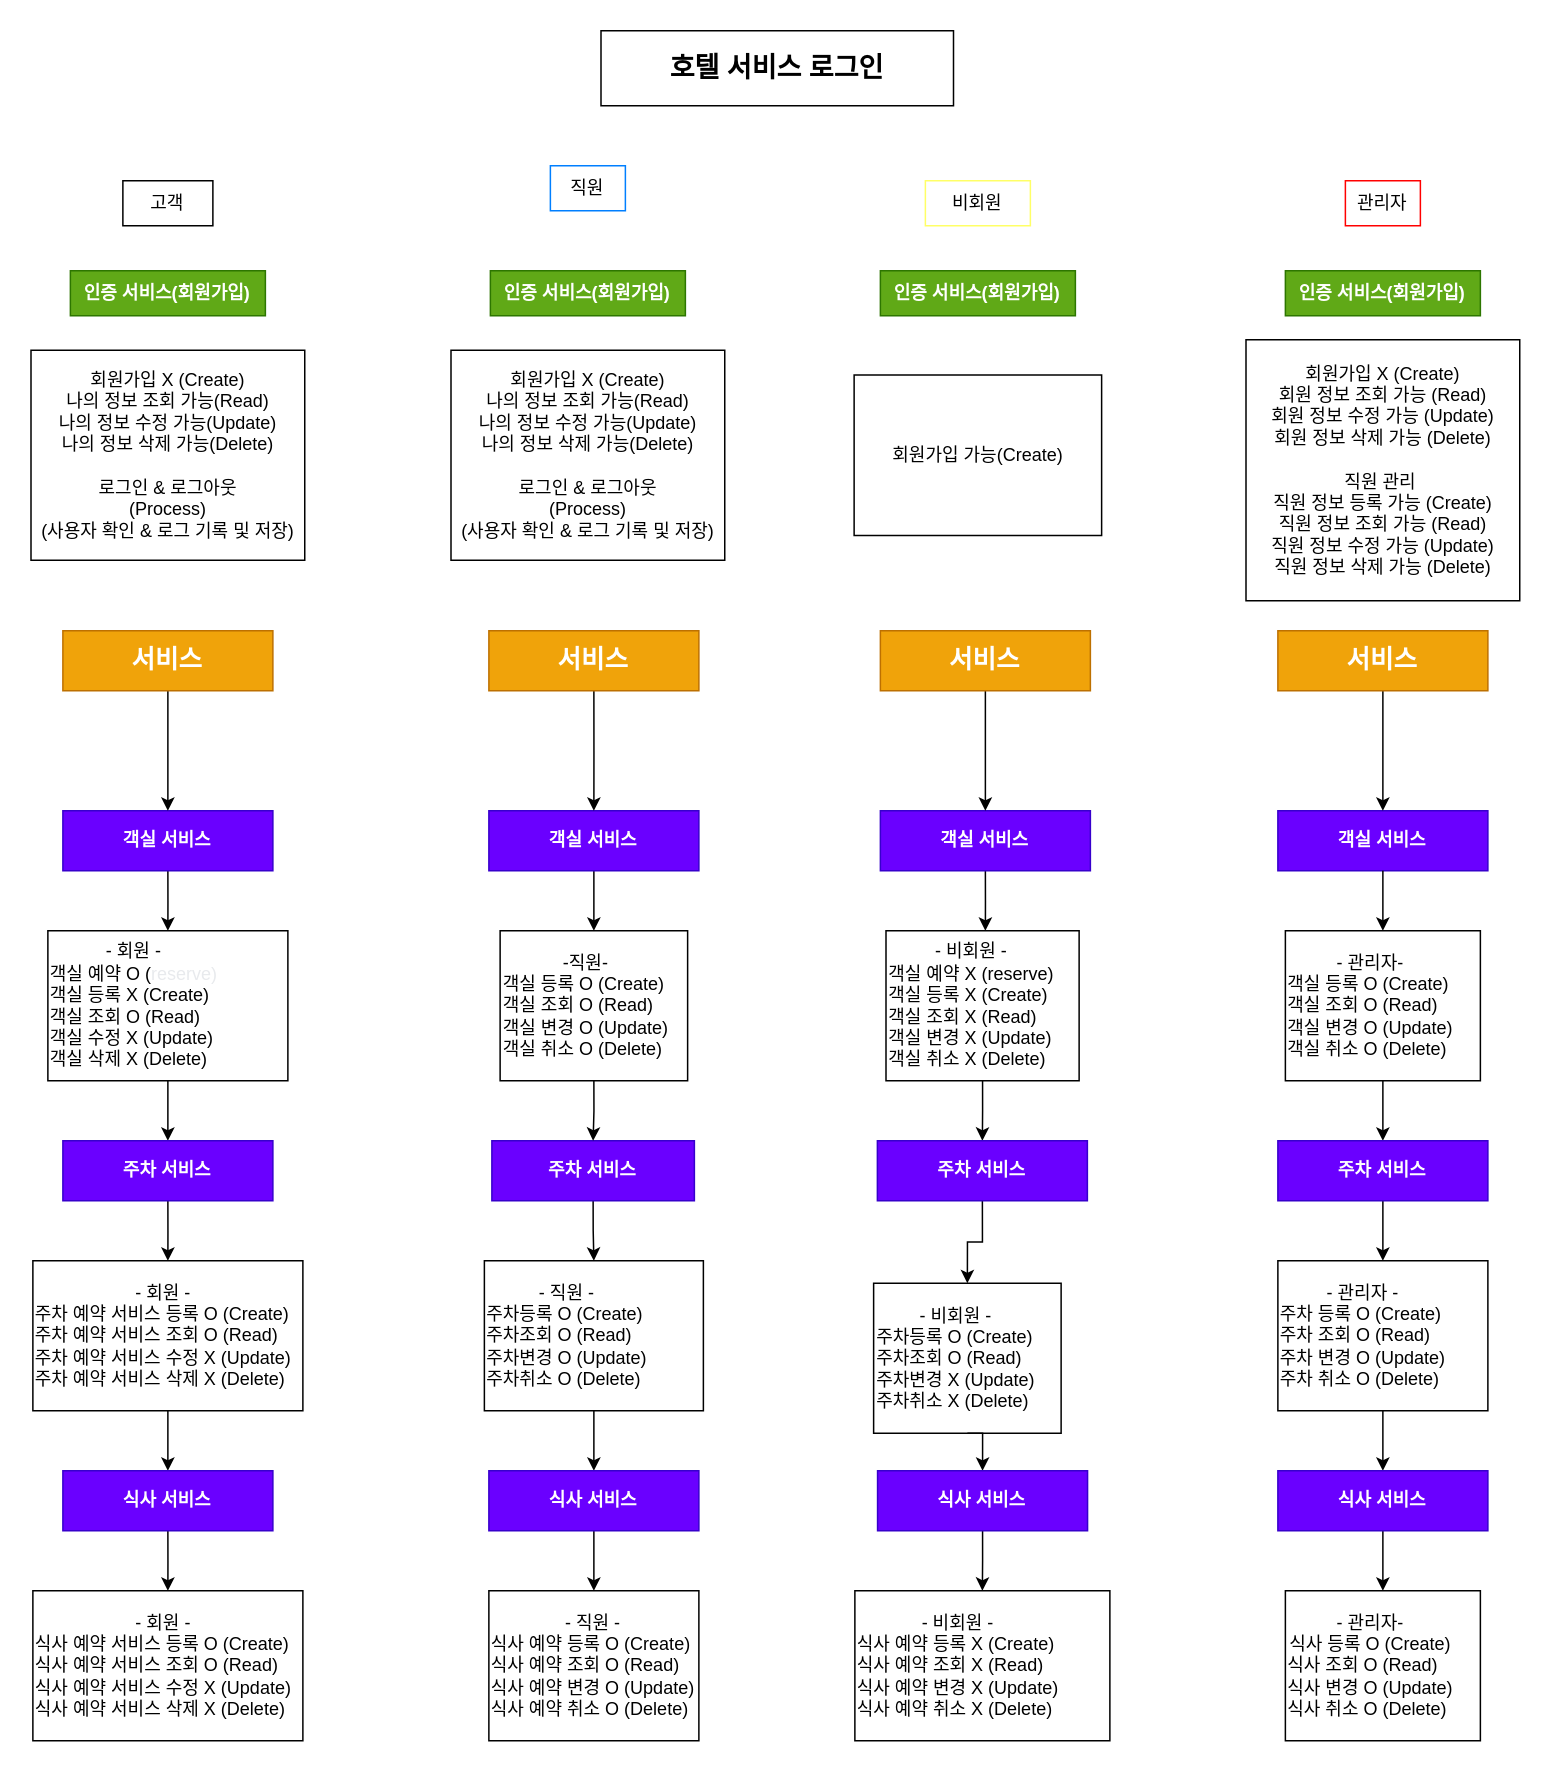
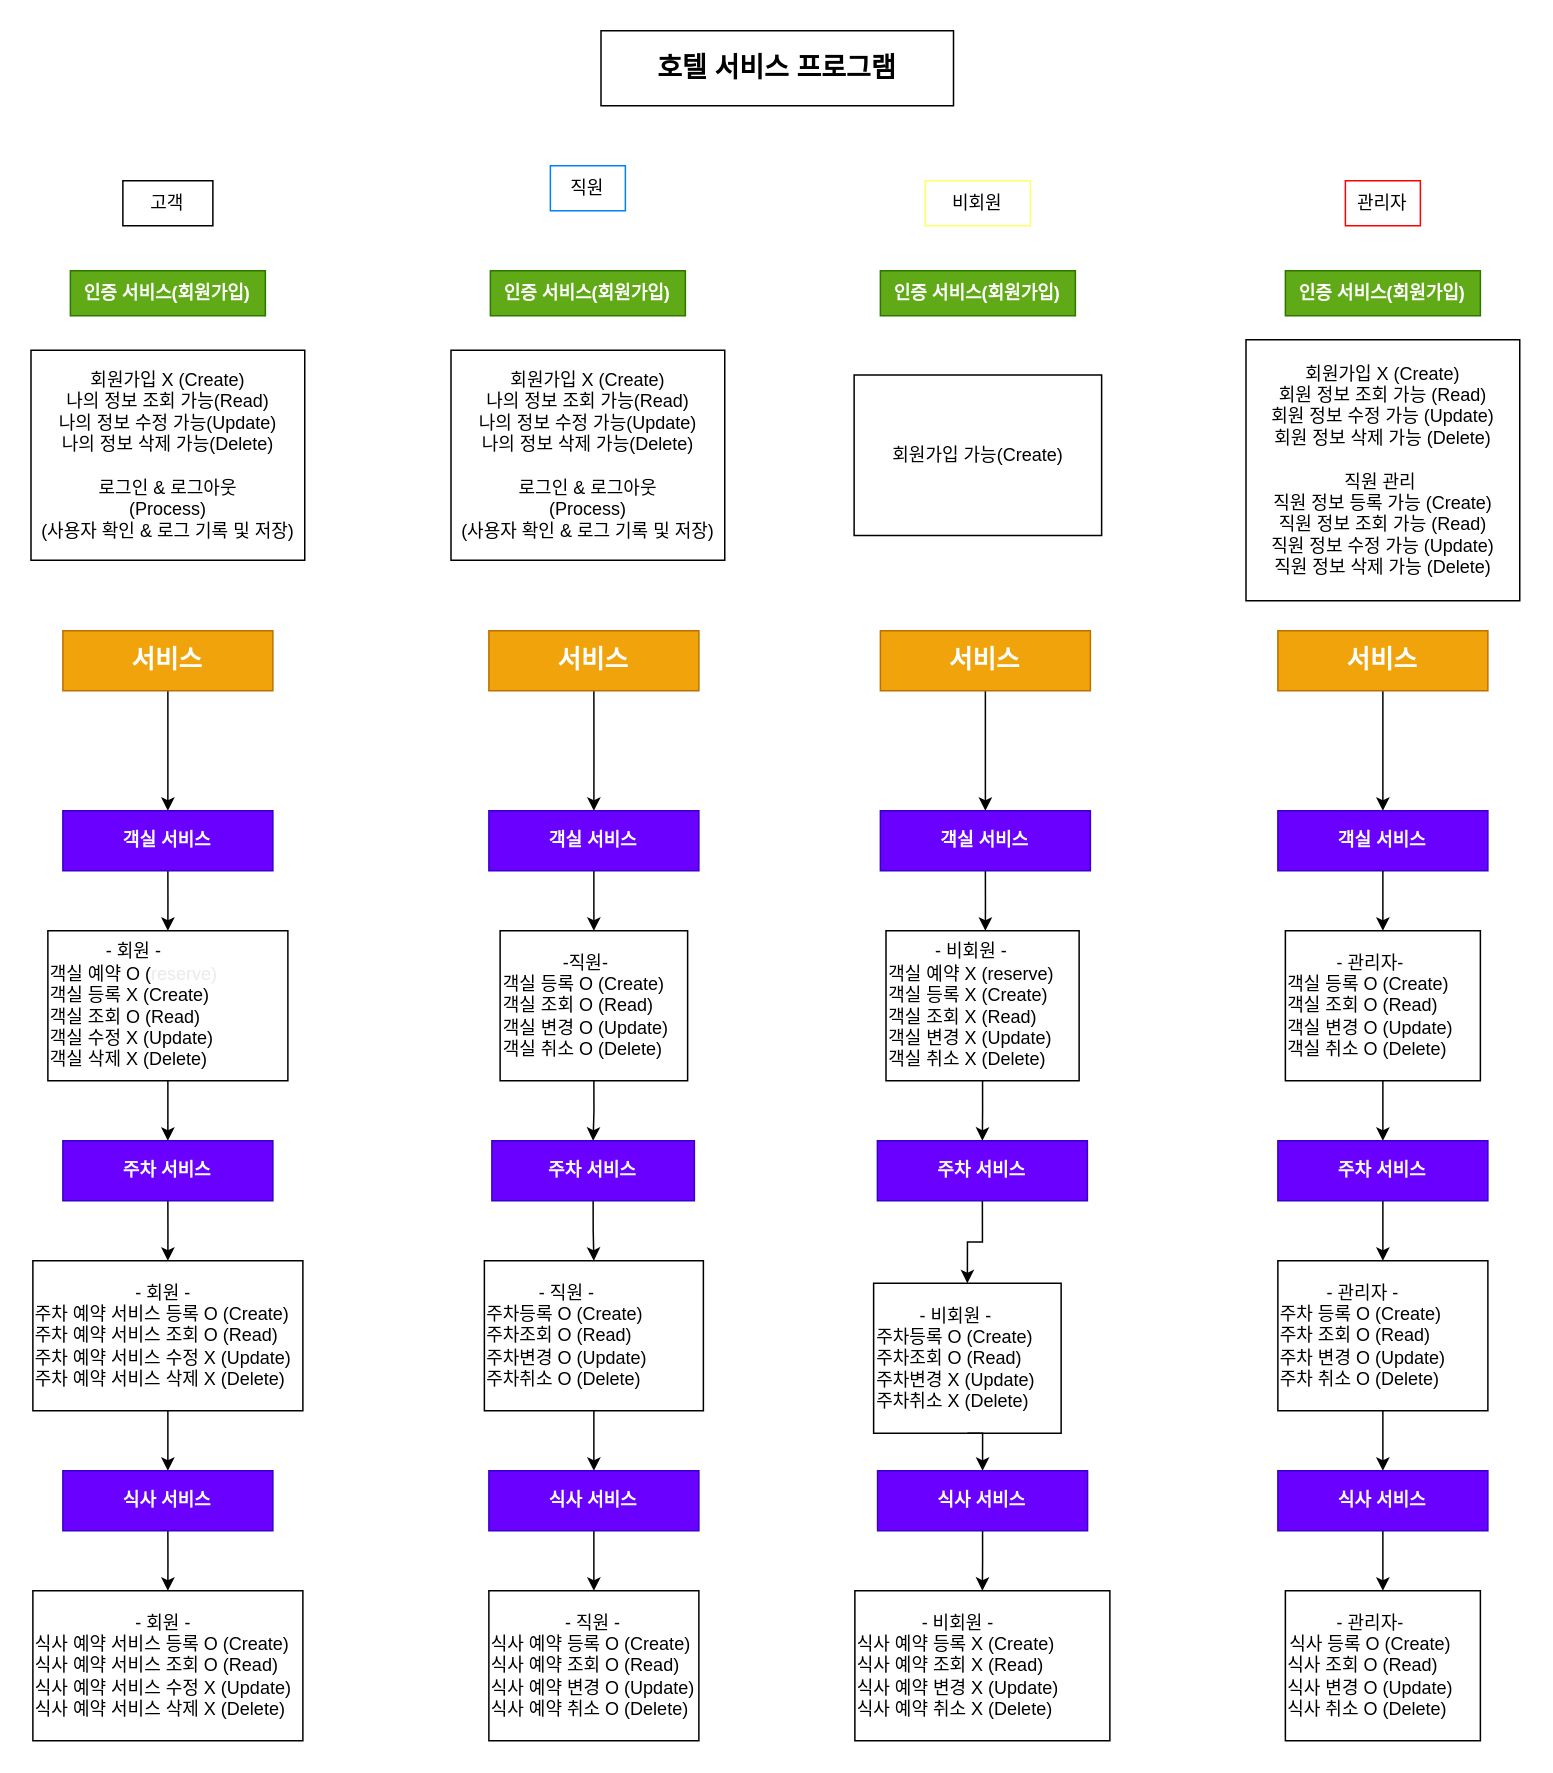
node "호텔 서비스 로그인": label "호텔 서비스 로그인" -> "호텔 서비스 프로그램"
